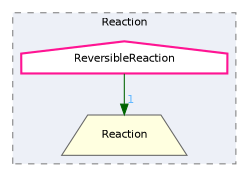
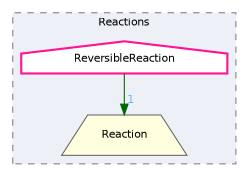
cluster "Reaction": label "Reaction" -> "Reactions"
